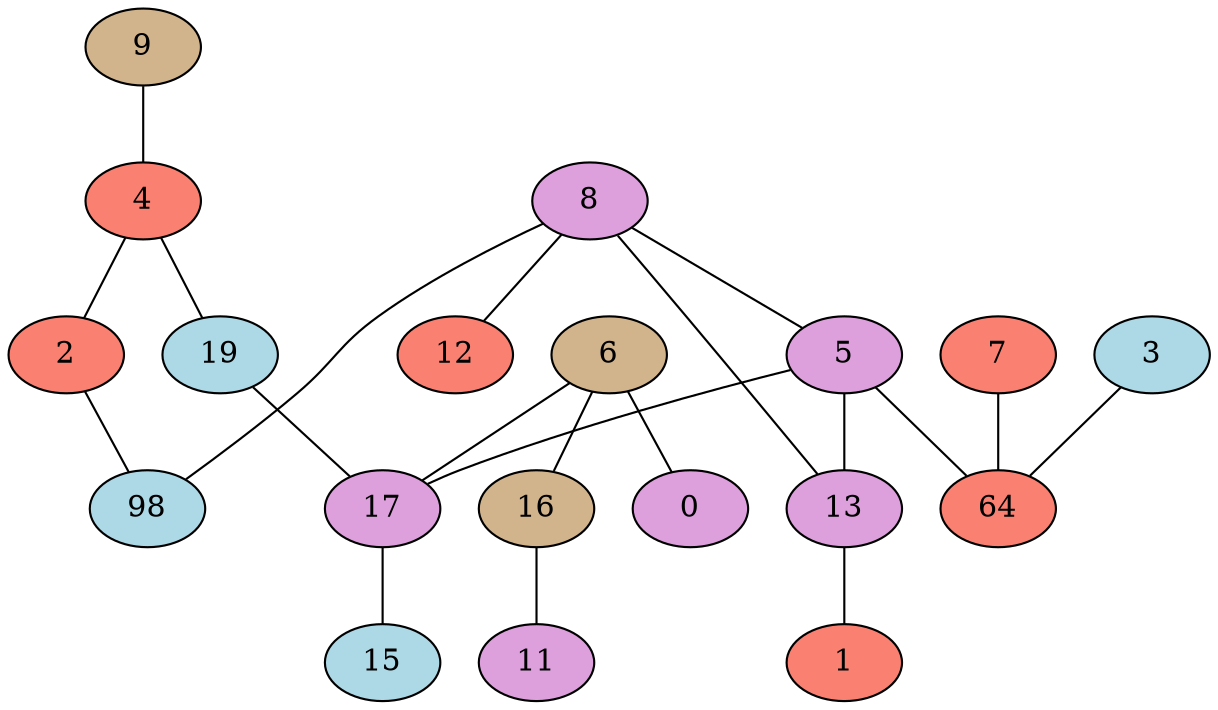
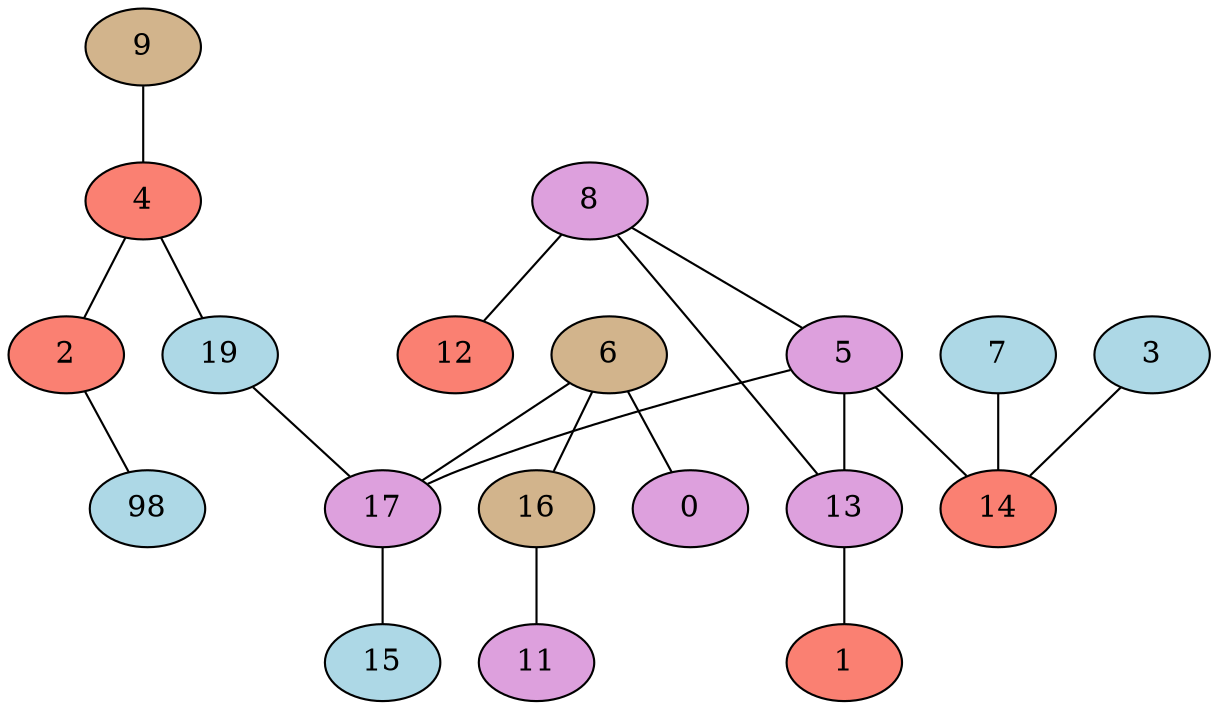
edge "8" -- "98": removed
node "7": fillcolor salmon -> lightblue
node "64": label "64" -> "14"
